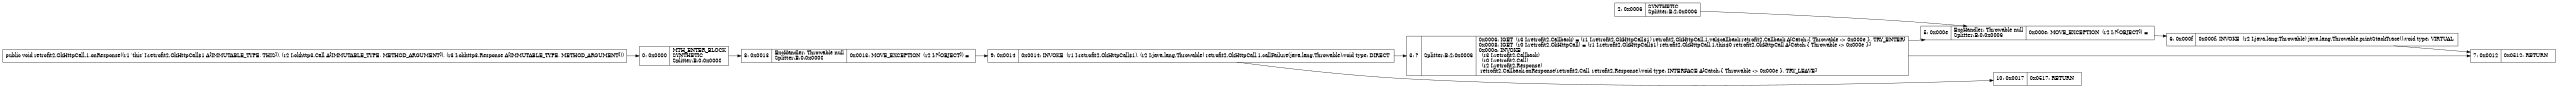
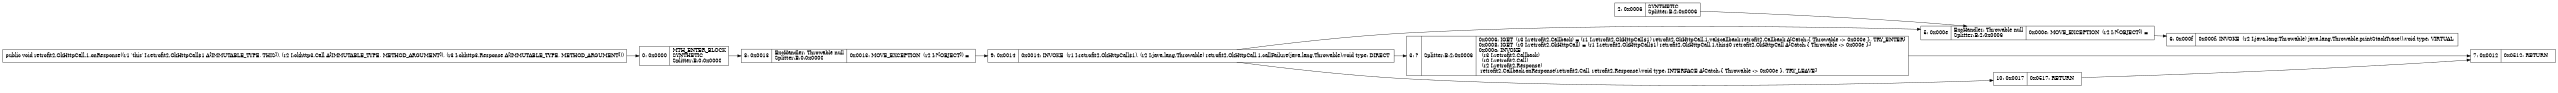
node "5: 0x000e": text "Splitter:B:0:0x0006" -> "Splitter:B:2:0x0006"
edge "3: ?" -> "5: 0x000e": now "9: 0x0014" -> "5: 0x000e"
edge "6: 0x000f" -> "7: 0x0012": now "10: 0x0017" -> "7: 0x0012"
